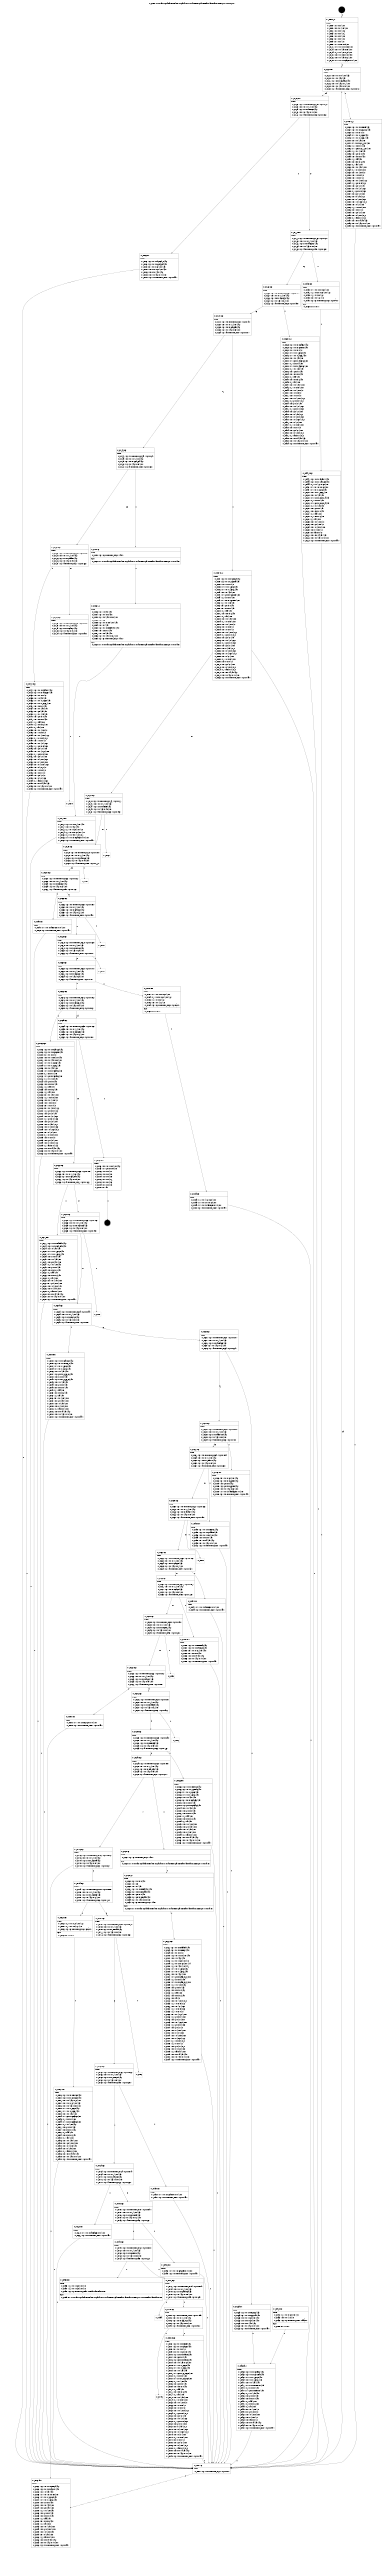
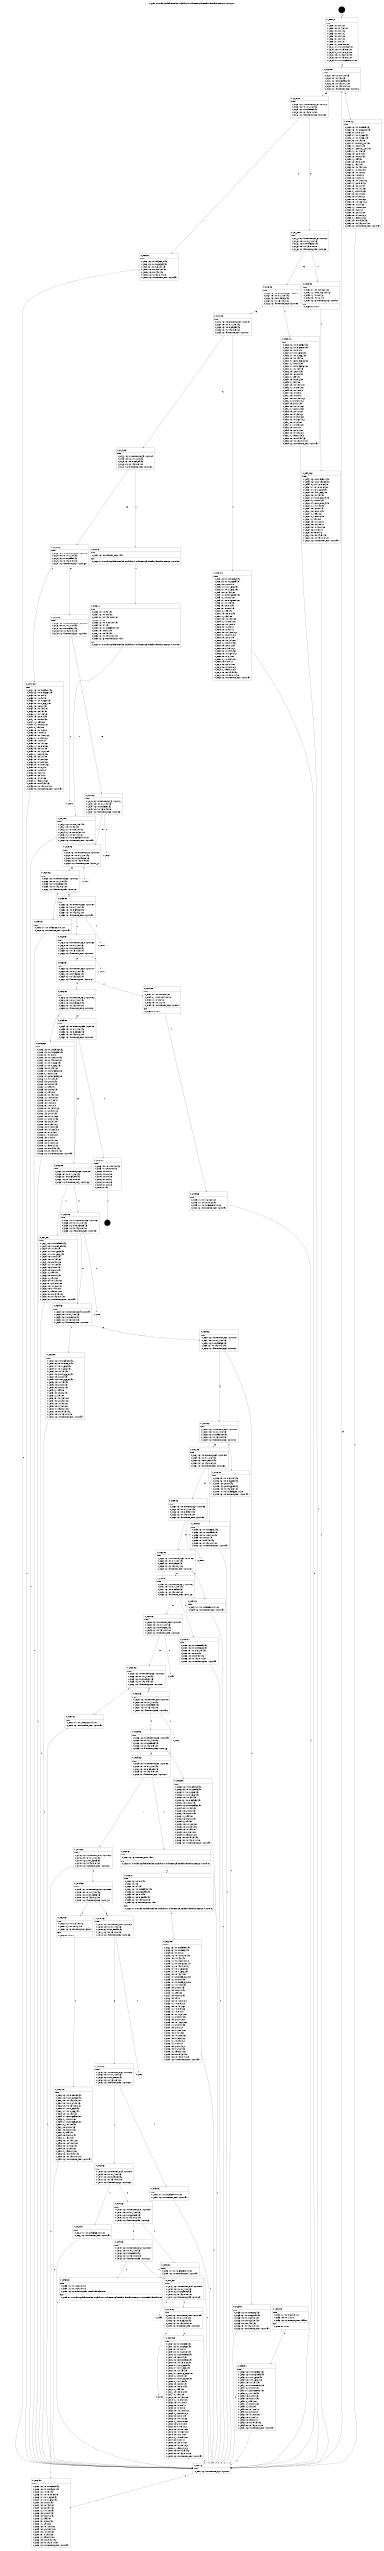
edge "0x401fc7 [144]" -> "0x4014df [25]": now "0x4014c6 [25]" -> "0x4014df [25]"
edge "0x401a59 [27]" -> "0x401e58 [94]": now "0x401a59 [27]" -> "0x4022d7 [5]"
